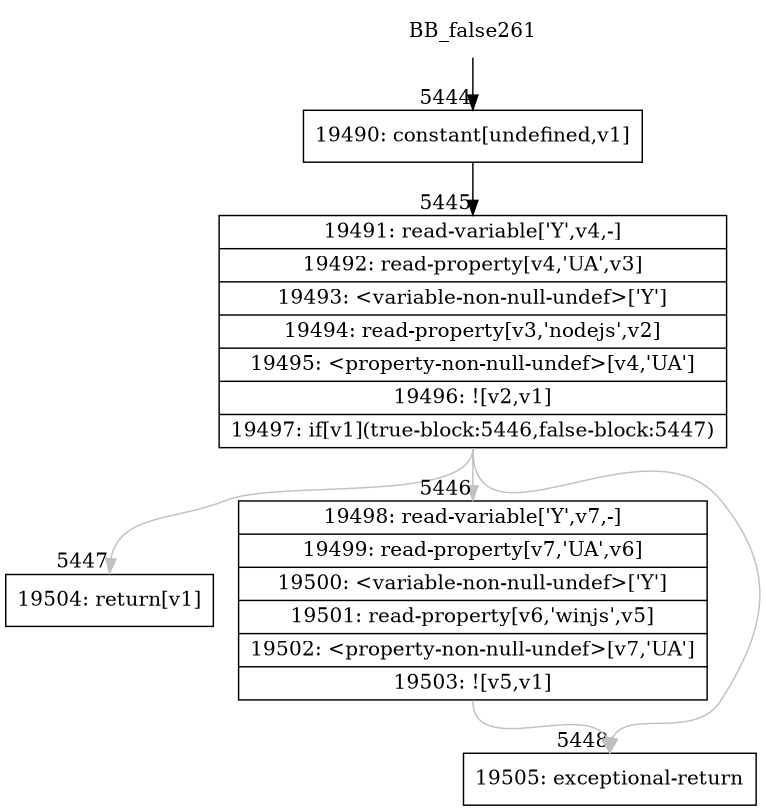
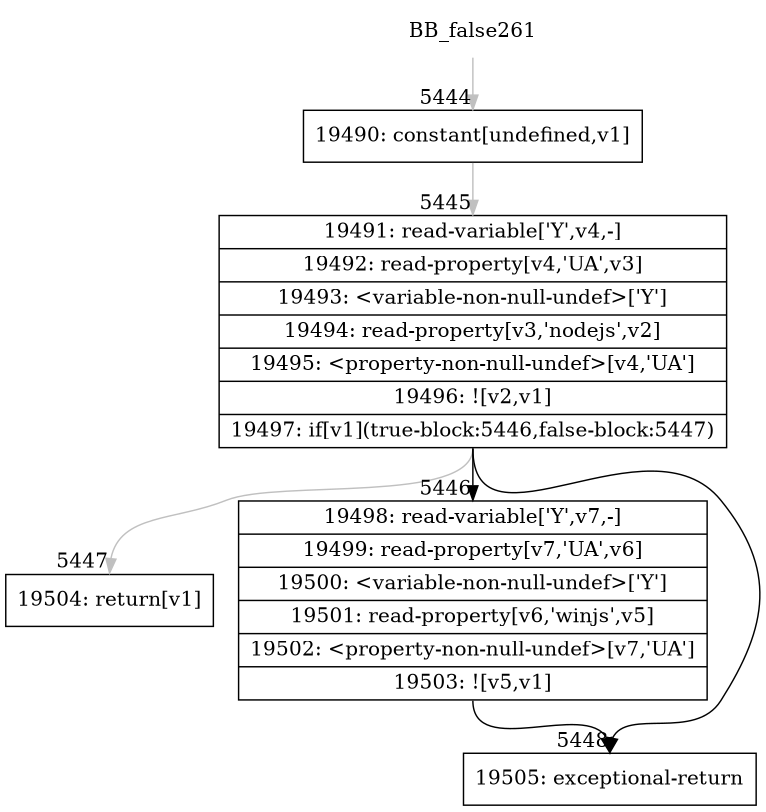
edge "BB_false261" -> "19490: constant[undefined,v1]": color black -> gray
edge "19490: constant[undefined,v1]" -> "19491: read-variable['Y',v4,-]": color black -> gray
edge "19491: read-variable['Y',v4,-]" -> "19498: read-variable['Y',v7,-]": color gray -> black
edge "19491: read-variable['Y',v4,-]" -> "19505: exceptional-return": color gray -> black
edge "19498: read-variable['Y',v7,-]" -> "19505: exceptional-return": color gray -> black
